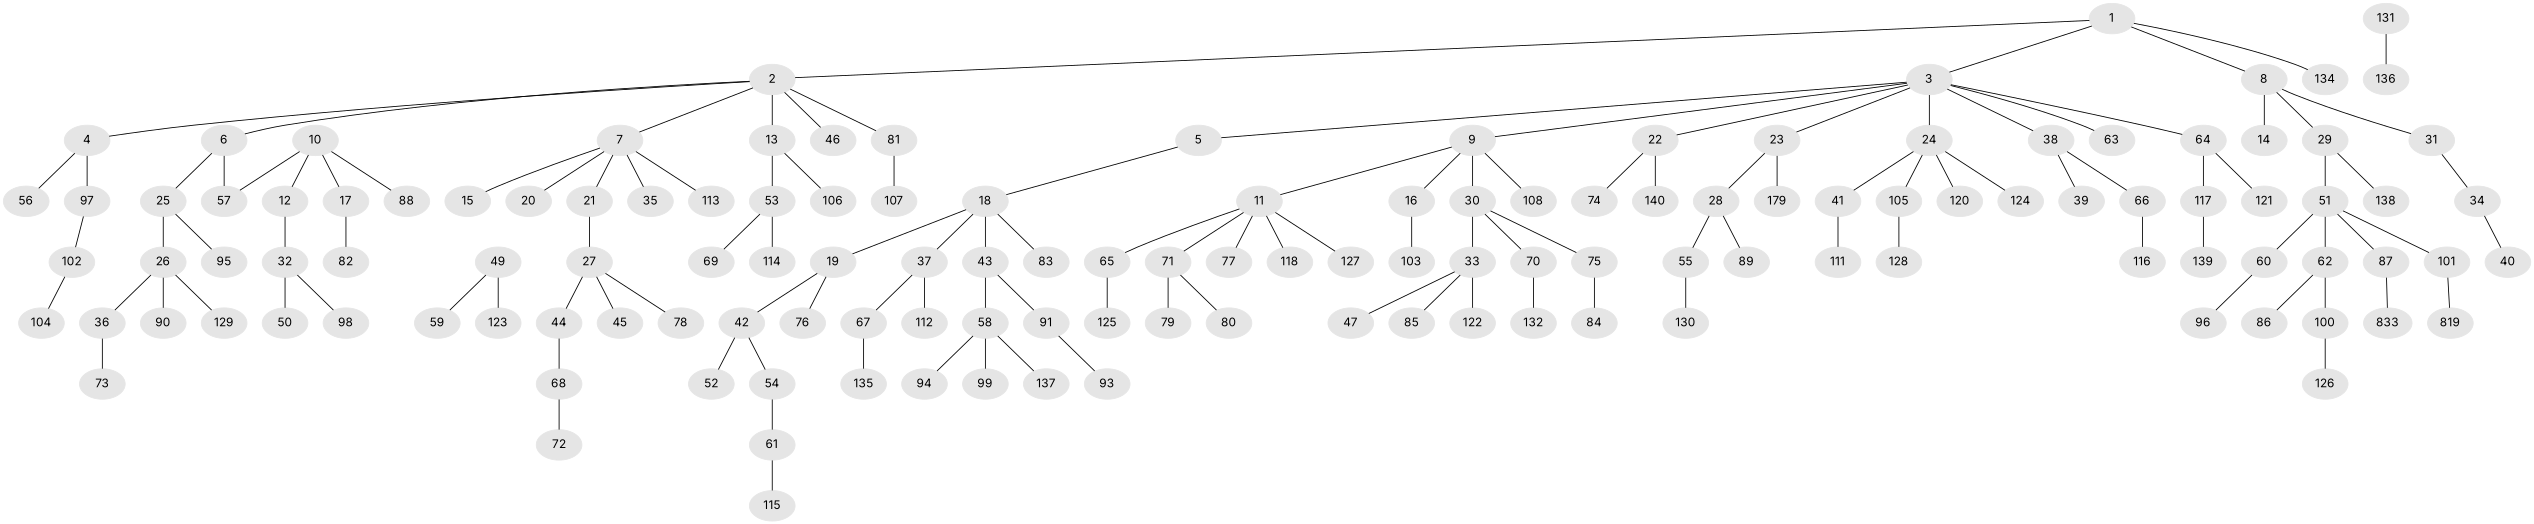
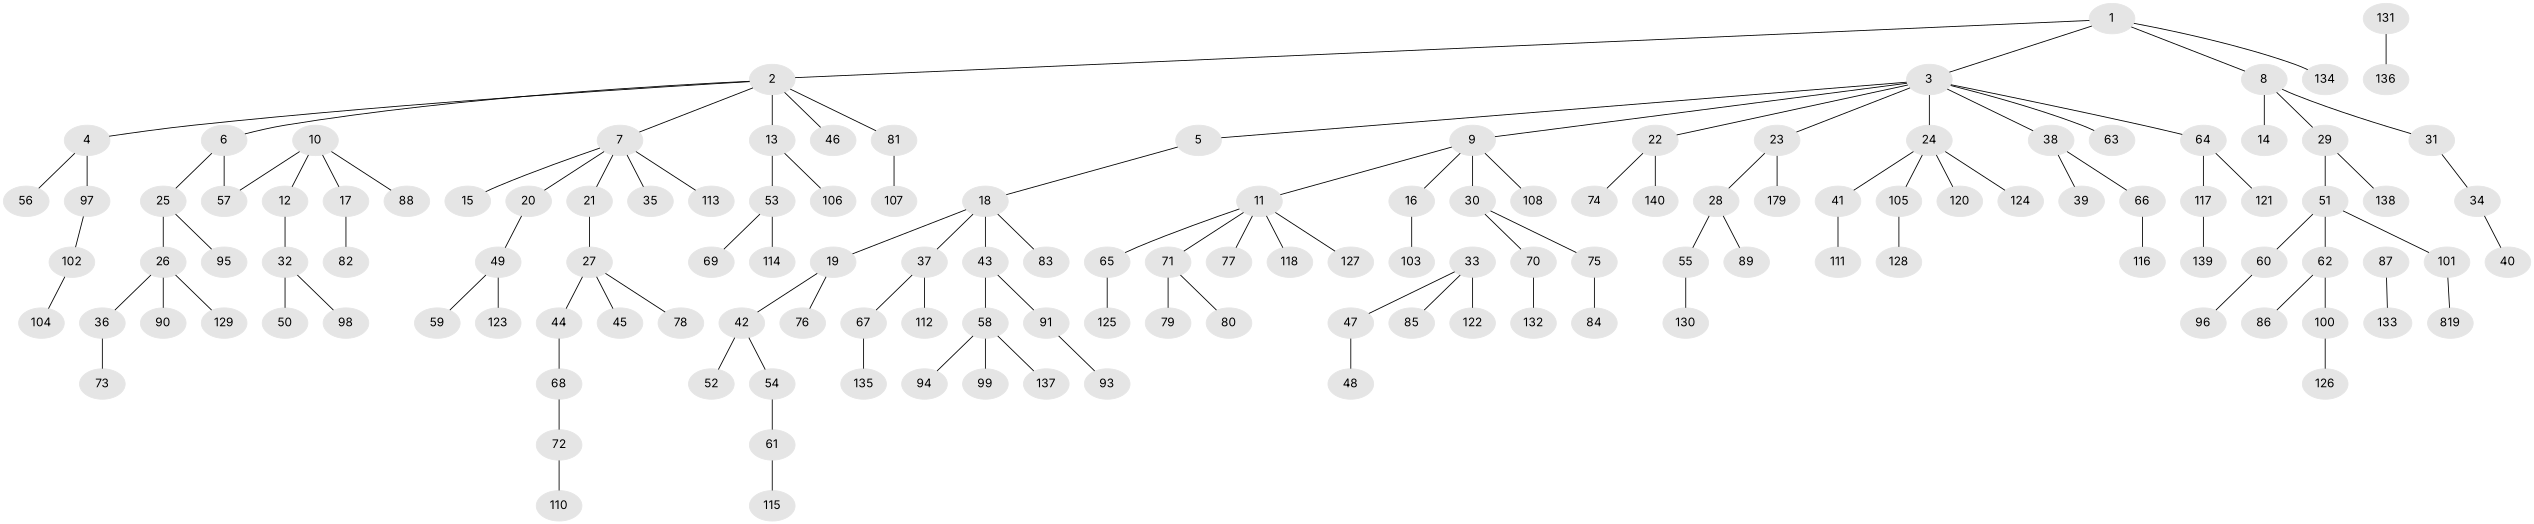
edge "20" -- "49": added
edge "30" -- "33": removed
edge "51" -- "87": removed
node "833": label "833" -> "133"
node "48": added
node "110": added
